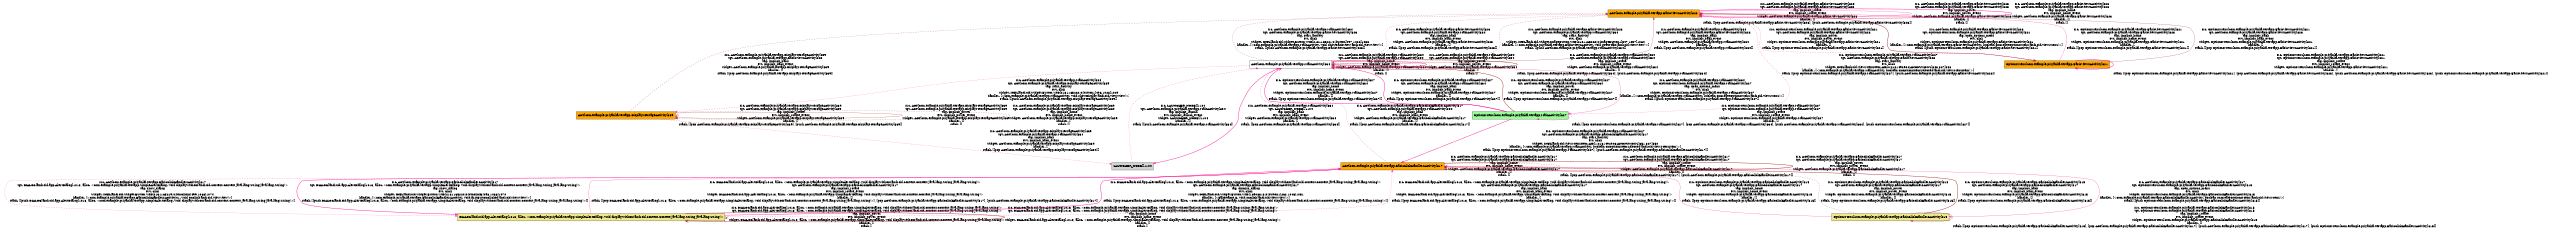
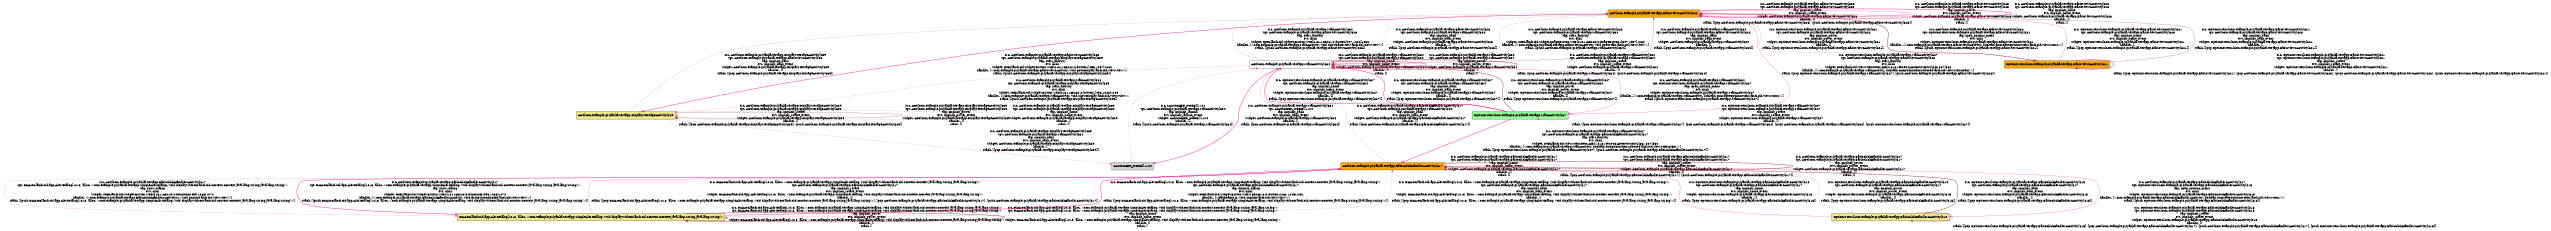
edge "ACT[com.example.priyanka.testapp.BasicViewsActivity]823" -> "ACT[com.example.priyanka.testapp.DisplayMessageActivity]839": added, label "src: ACT[com.example.priyanka.testapp.BasicViewsActivity]823 tgt: ACT[com.example.priyanka.testapp.DisplayMessageActivity]839 tag: start_activity evt: click widget: INFL[android.widget.Button,WID[2131165222|0|button1]496,1057]1060 handler: [<com.example.priyanka.testapp.BasicViewsActivity: void goToDisplay(android.view.View)>] stack: [[push ACT[com.example.priyanka.testapp.DisplayMessageActivity]839]]"
edge "OptionsMenu[com.example.priyanka.testapp.MainActivity]827" -> "ACT[com.example.priyanka.testapp.BasicViewsActivity]823": style dashed -> solid
node "ACT[com.example.priyanka.testapp.DisplayMessageActivity]839": fillcolor orange -> khaki
